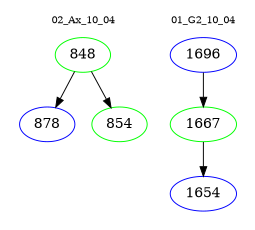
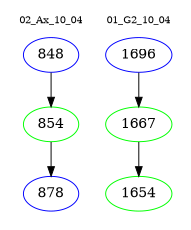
node "848": color green -> blue
edge "848" -> "878": now "854" -> "878"
node "1654": color blue -> green
